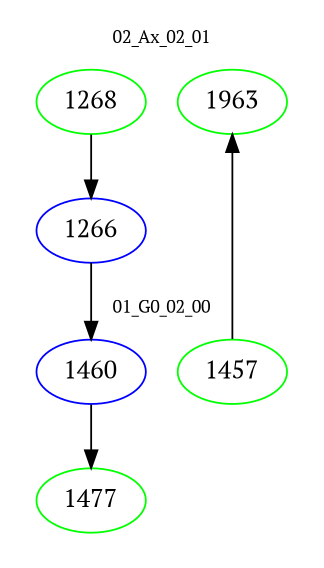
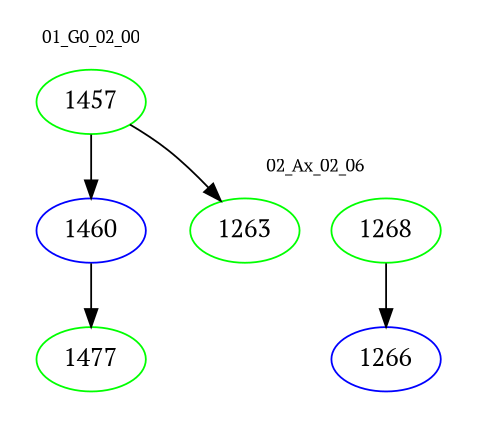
cluster "02_Ax_02_01": label "02_Ax_02_01" -> "02_Ax_02_06"
node "1963": label "1963" -> "1263"
edge "1266" -> "1460": now "1457" -> "1460"
